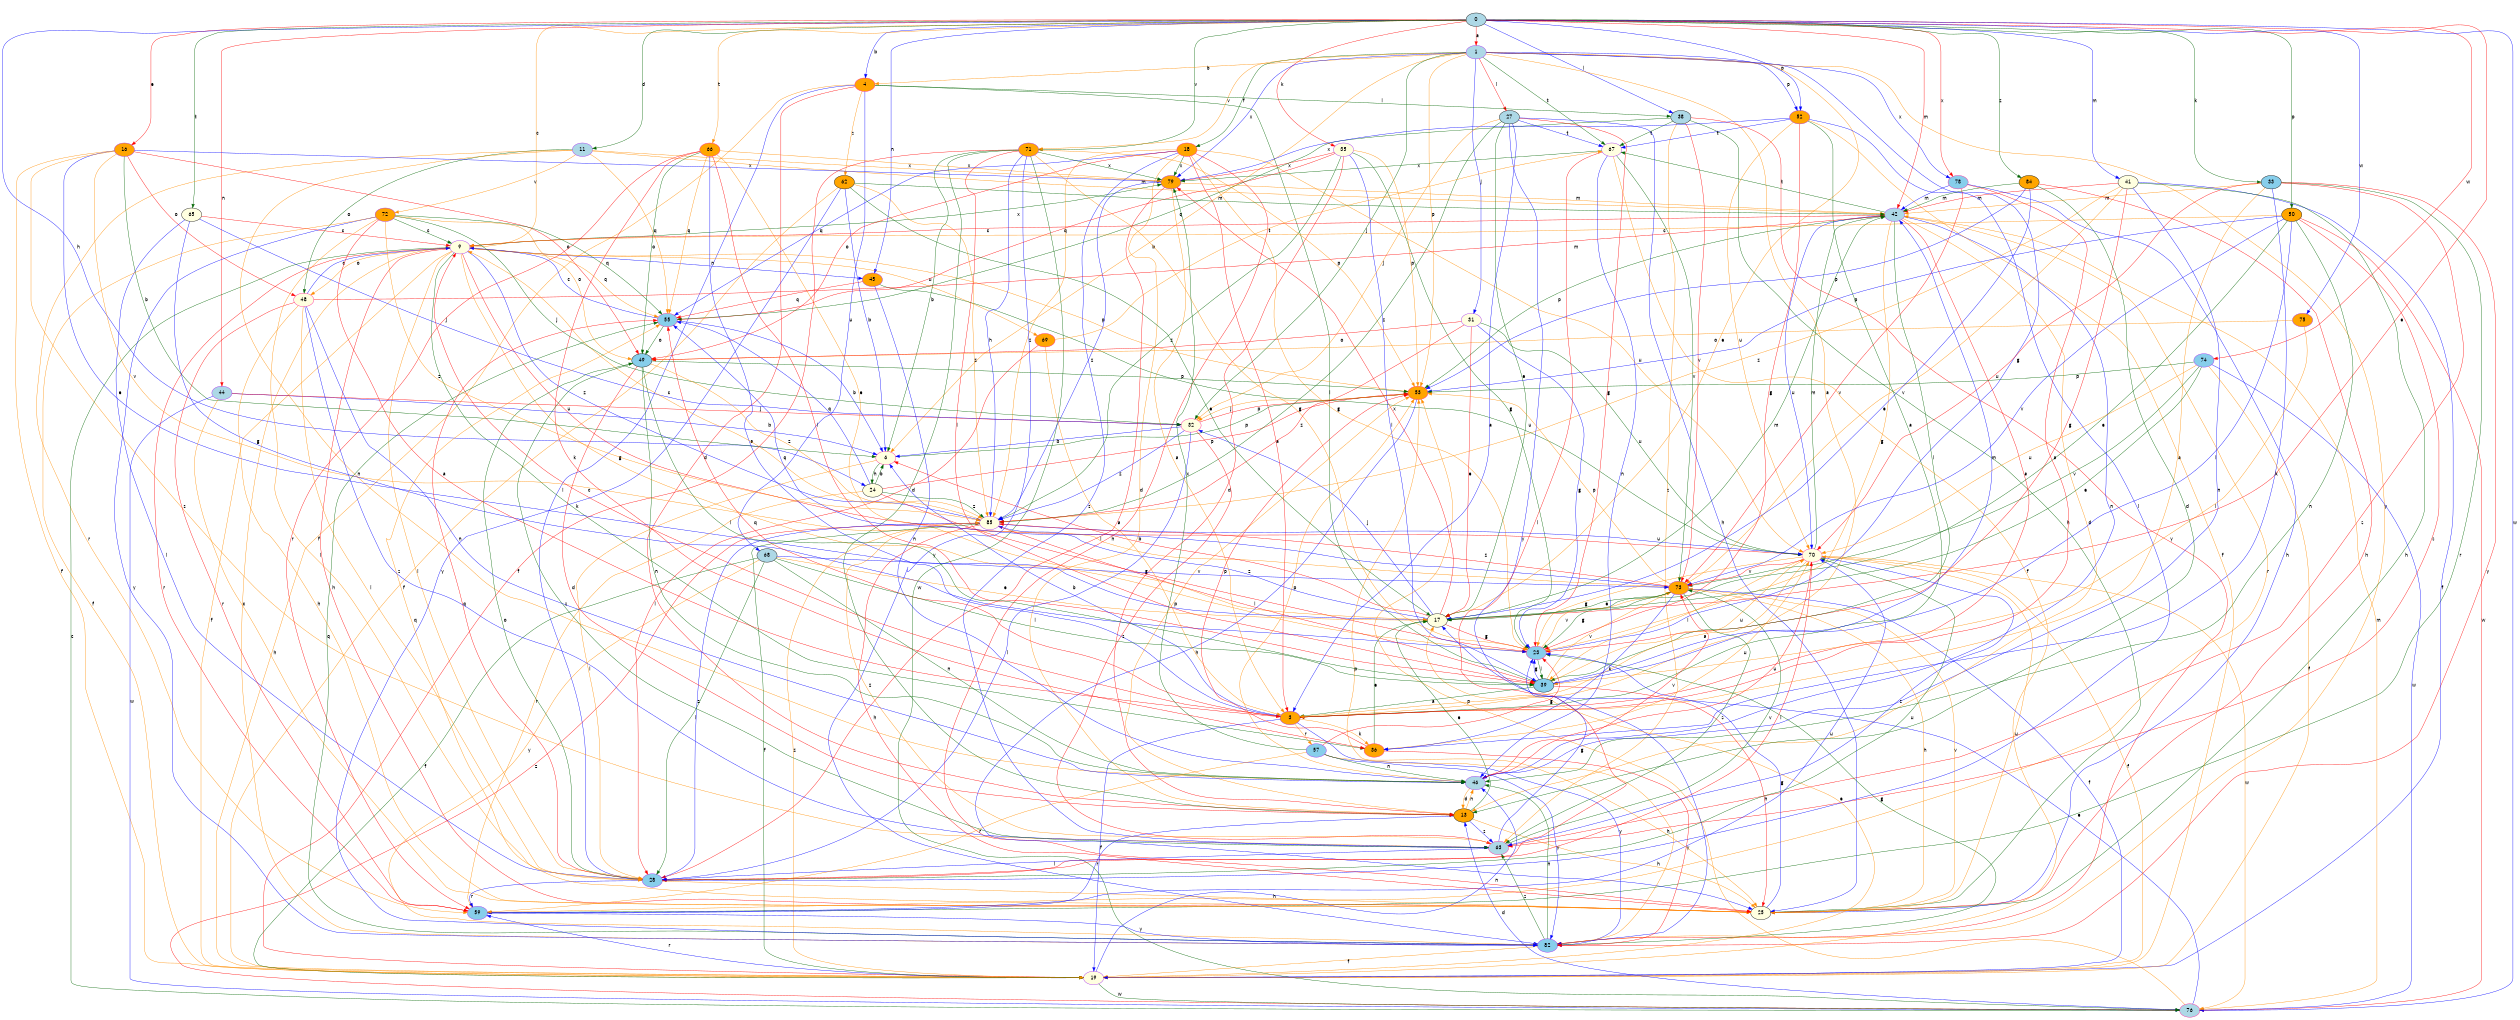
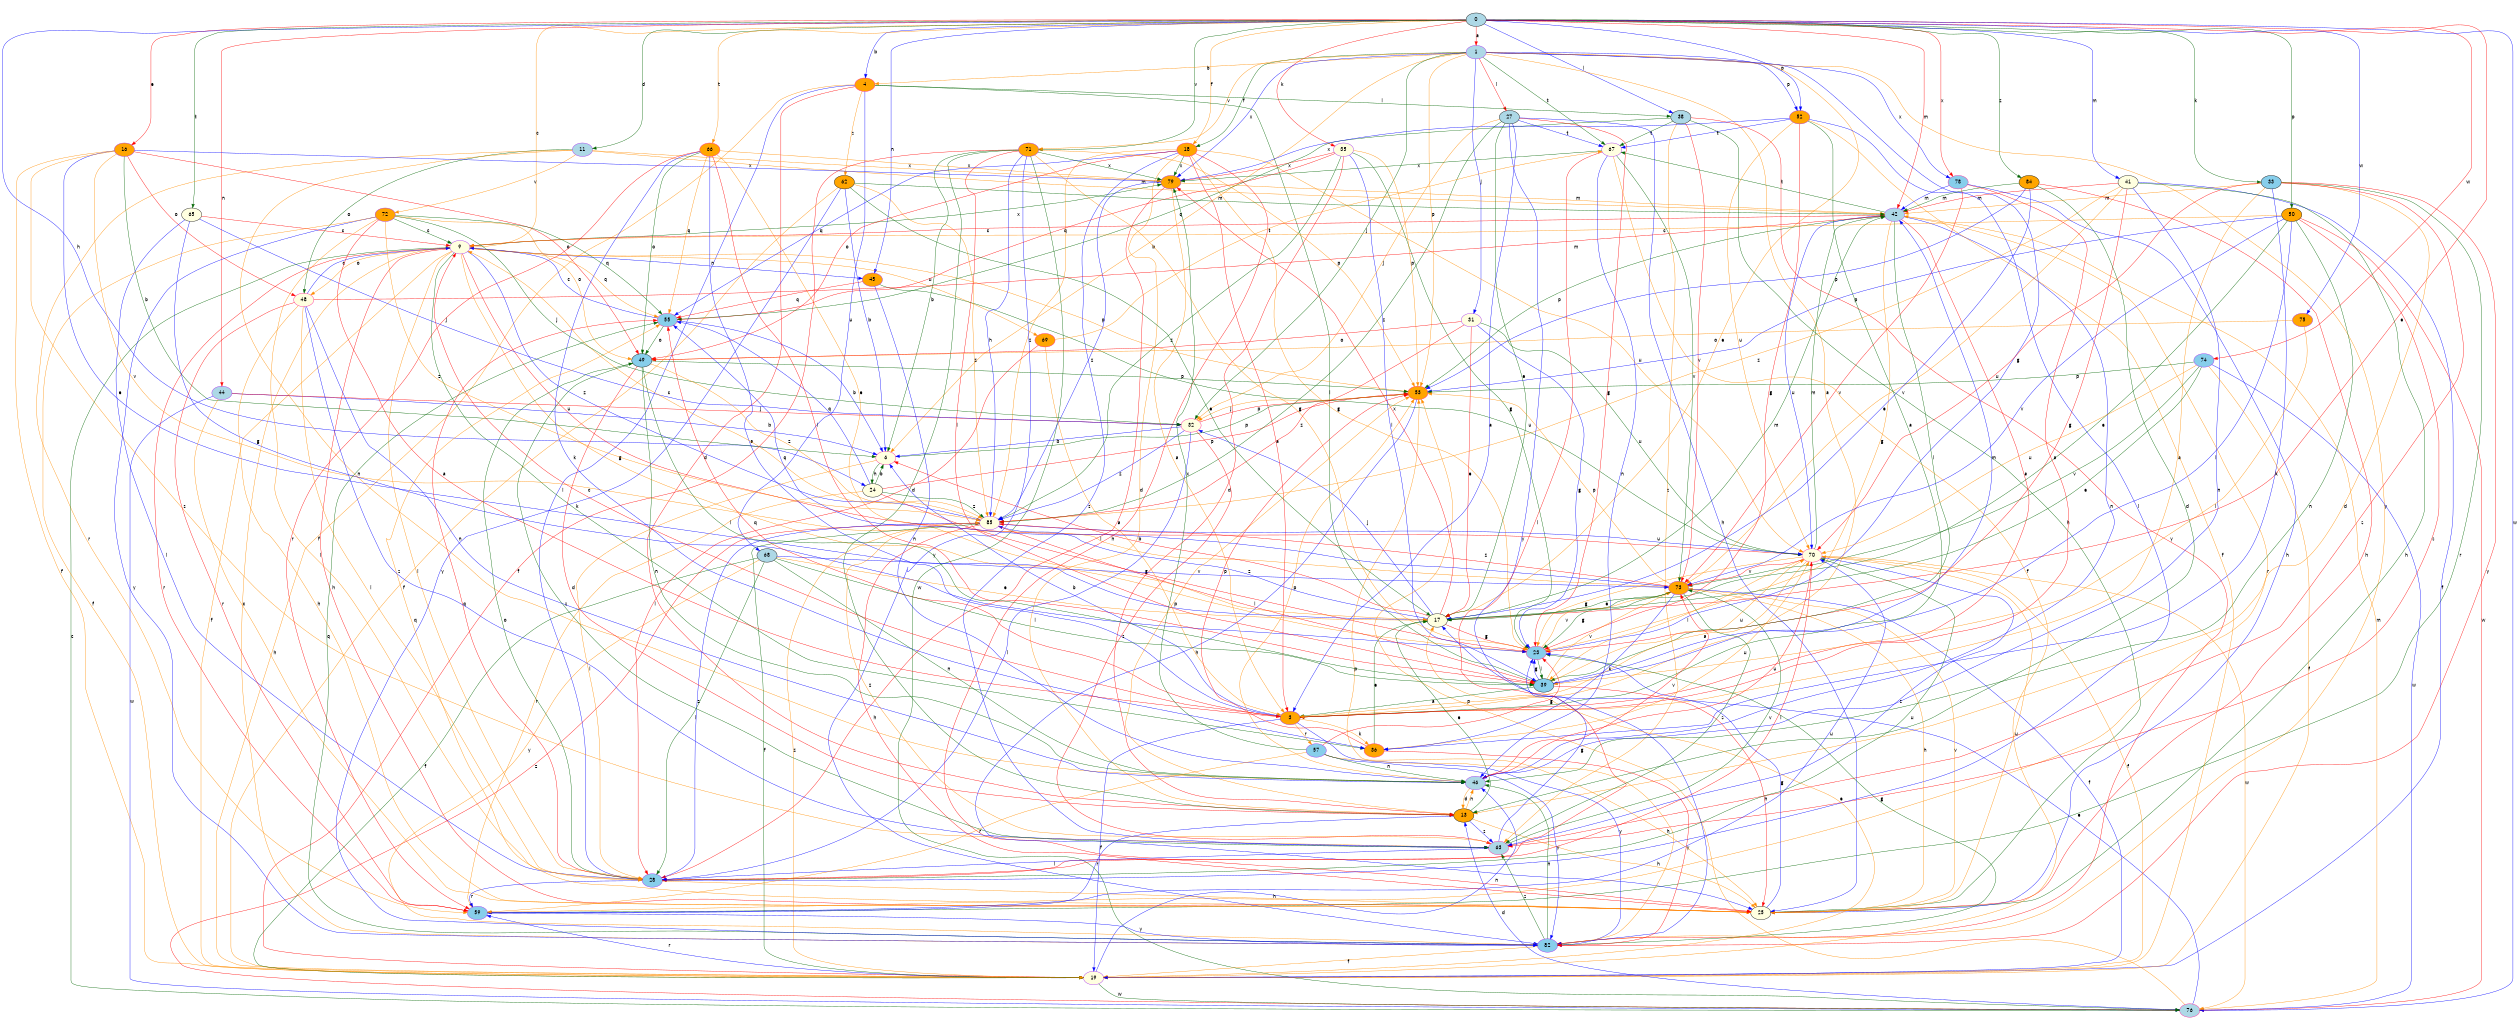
edge "0" -> "18": added, label "f"
edge "11" -> "55": removed, label "q"
edge "66" -> "36": color red -> blue
edge "42" -> "13": now "33" -> "13"
